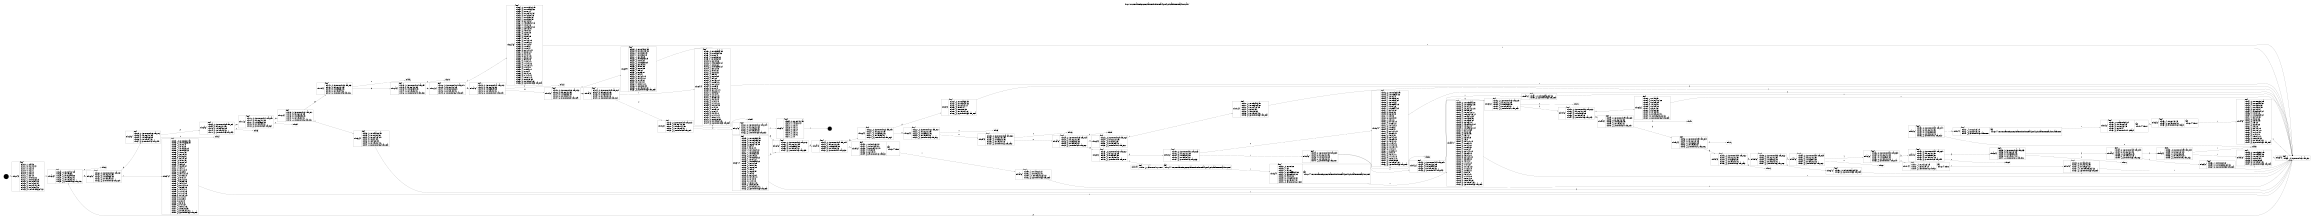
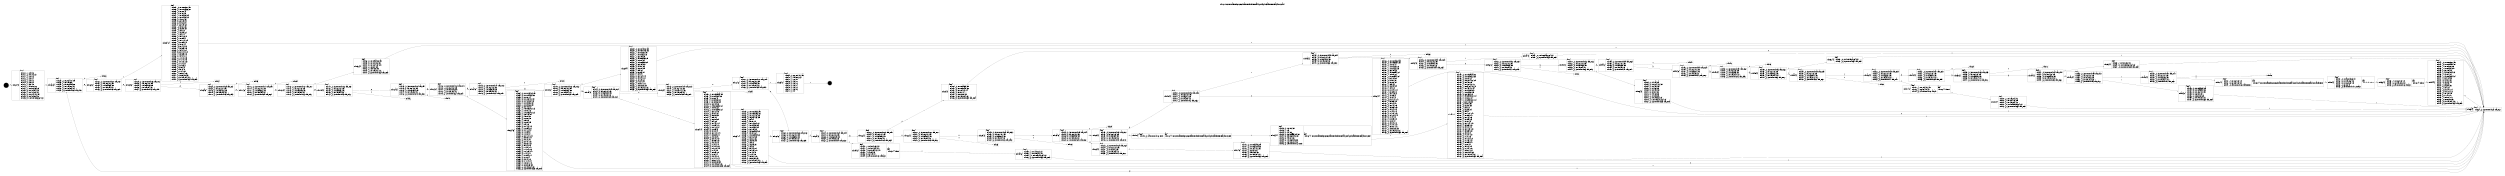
edge "0x401a96 [28]" -> "0x401ace": now "0x401a96 [28]" -> "0x401ab2 [28]"
